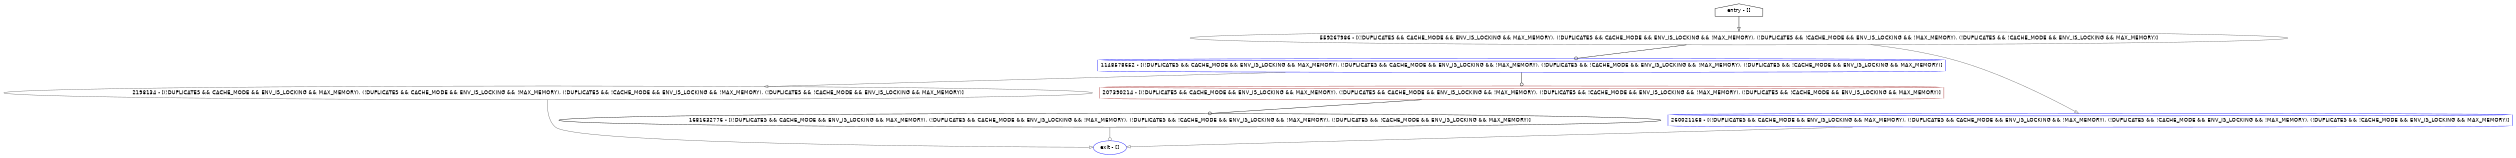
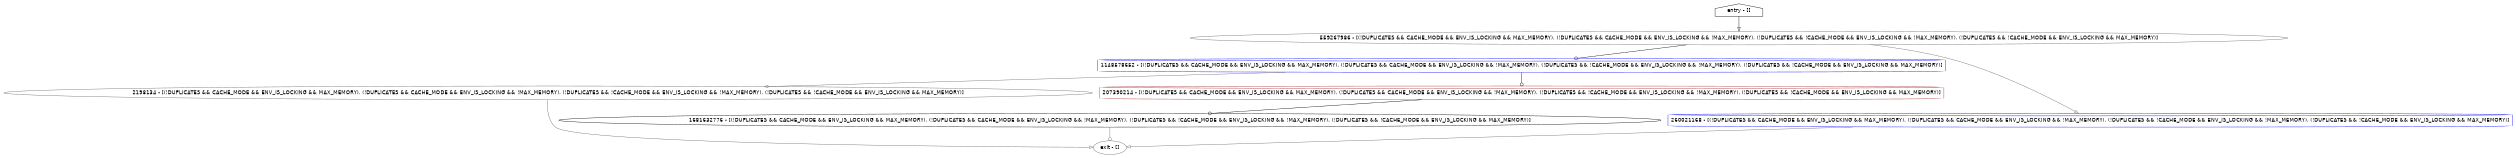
node "exit - []": color blue -> gray40
